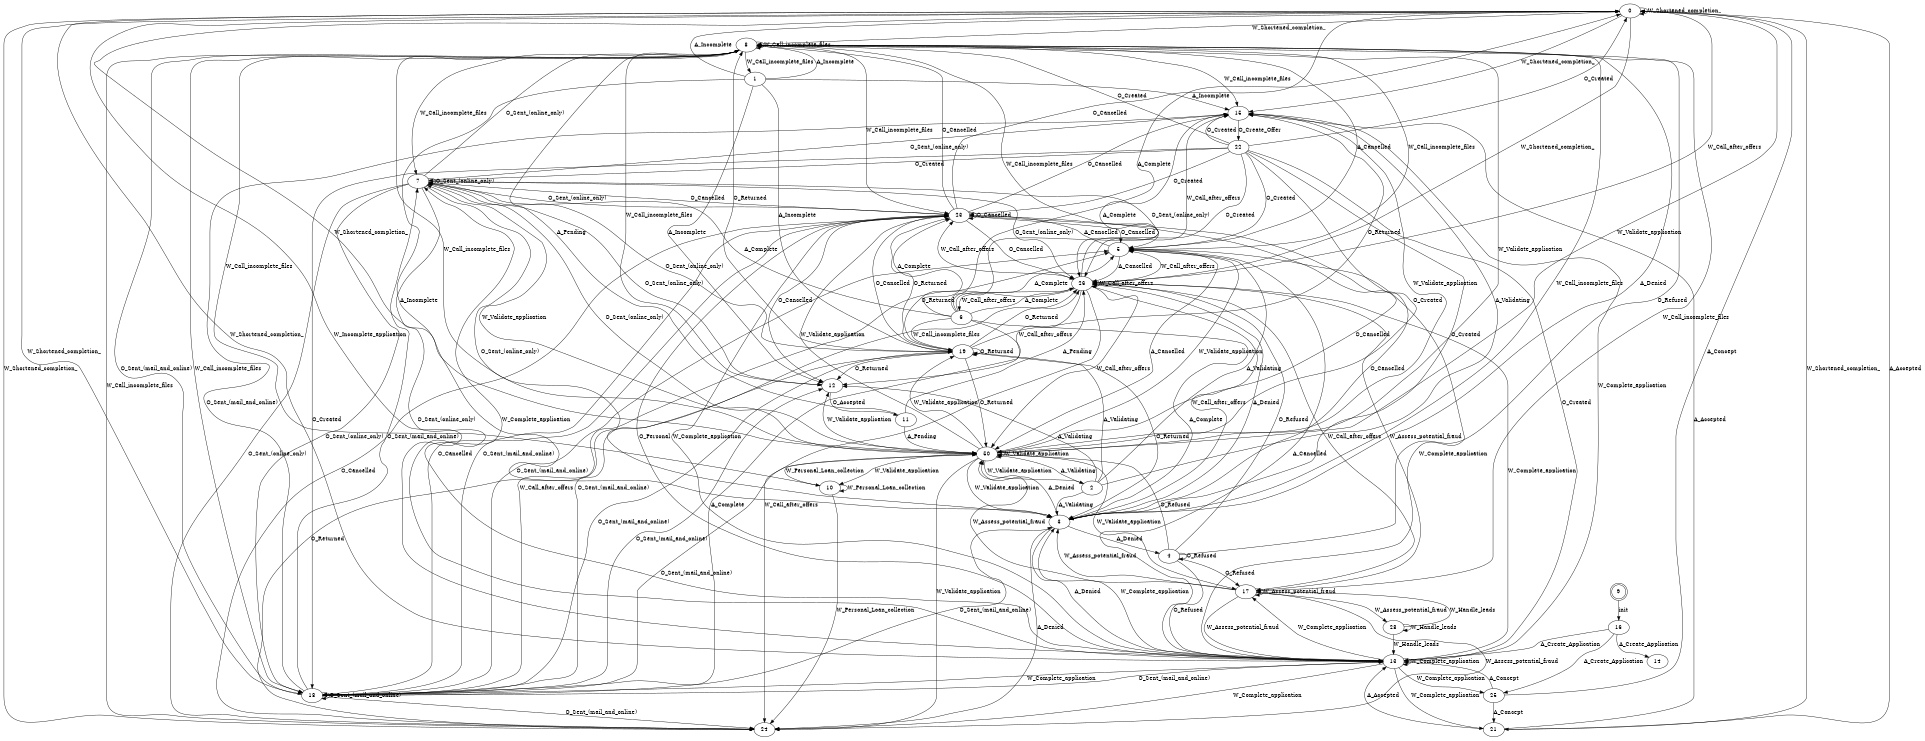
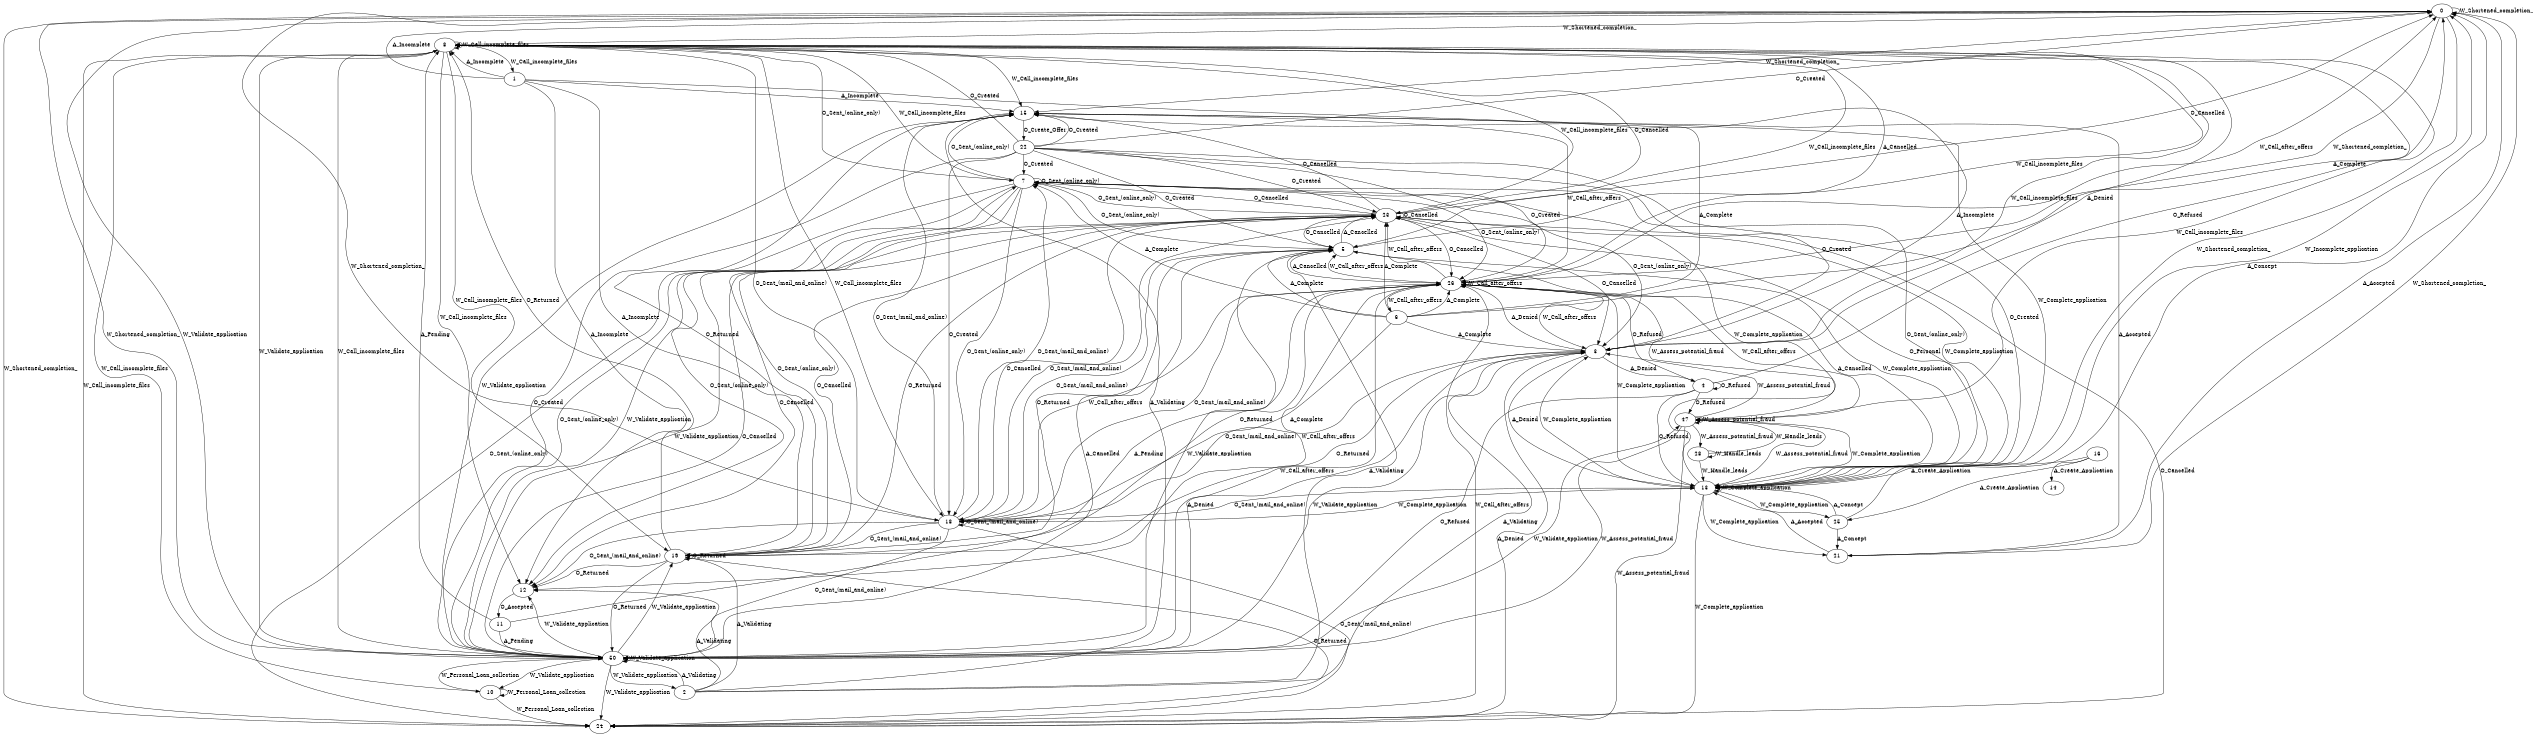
edge "6" -> "19": now "8" -> "19"
node "17": label "17" -> "47"
node "9": removed
